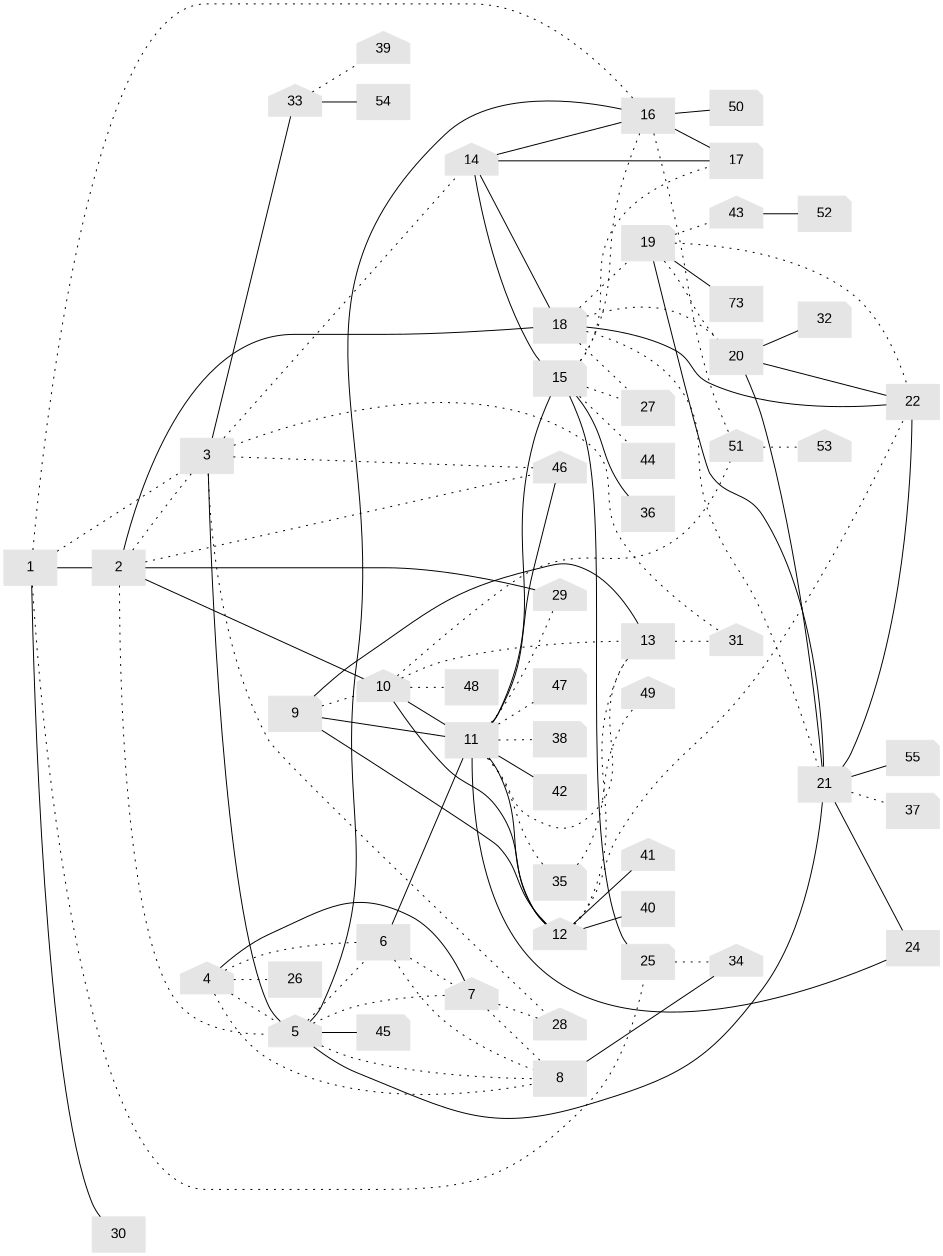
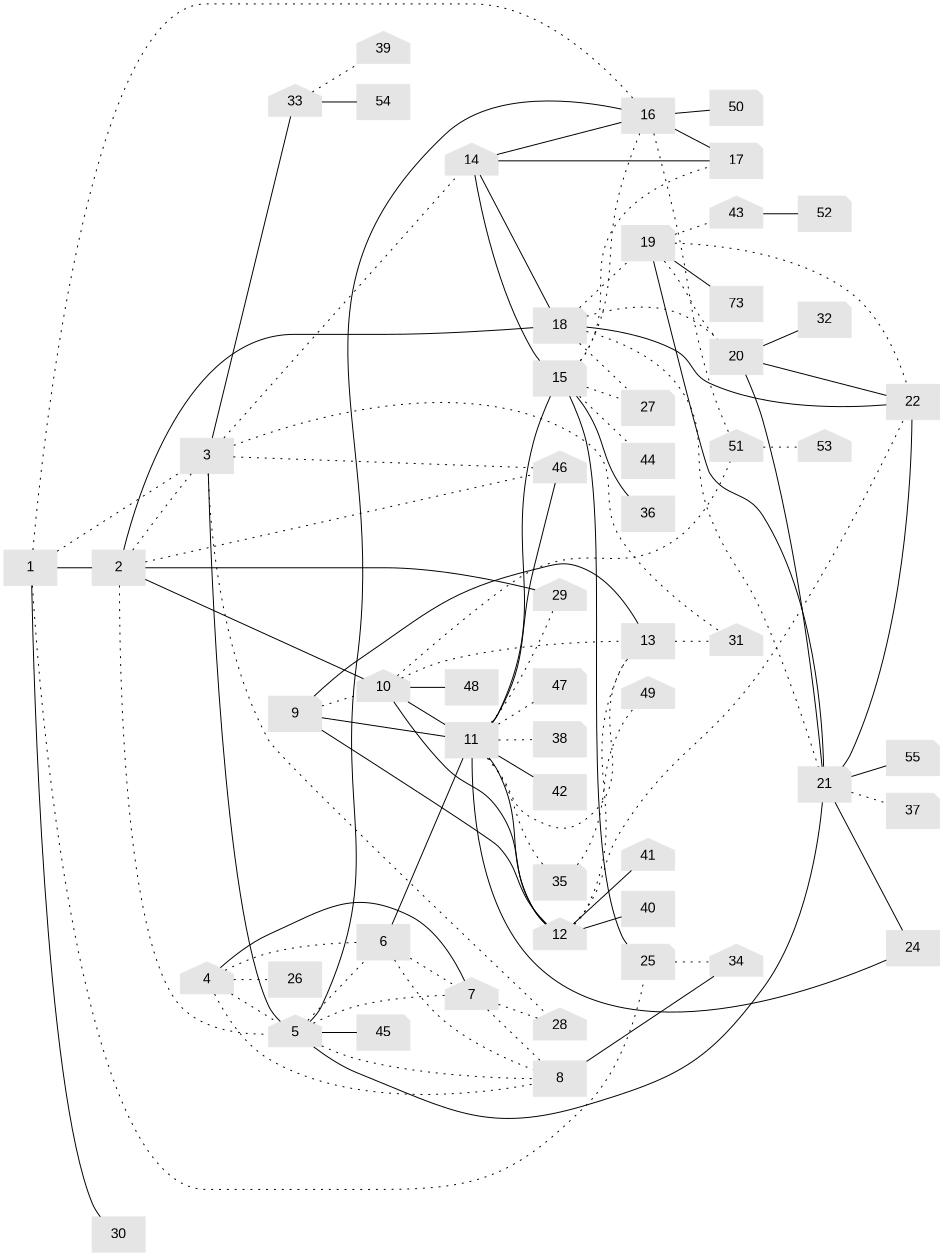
edge "10" -- "48": style dotted -> solid
